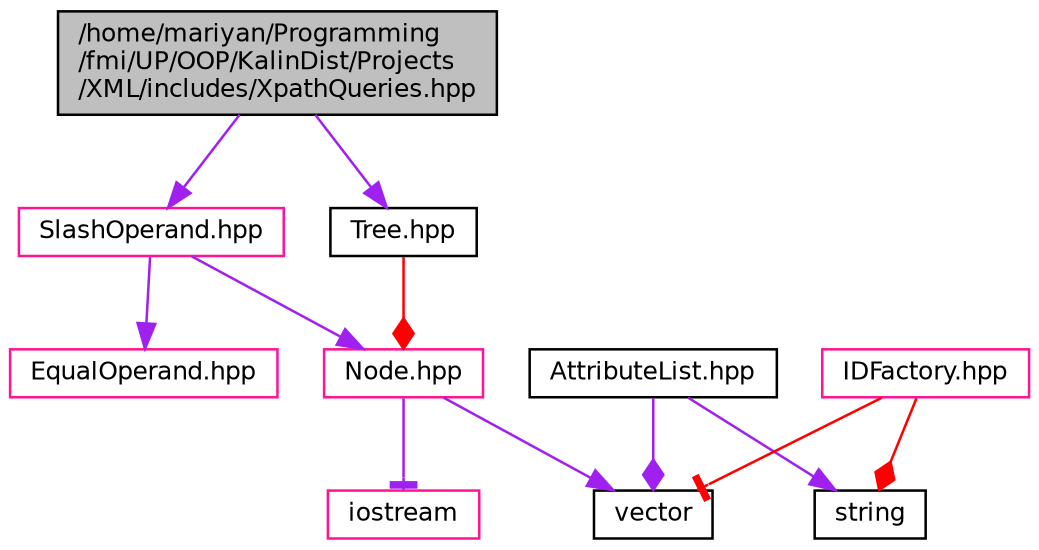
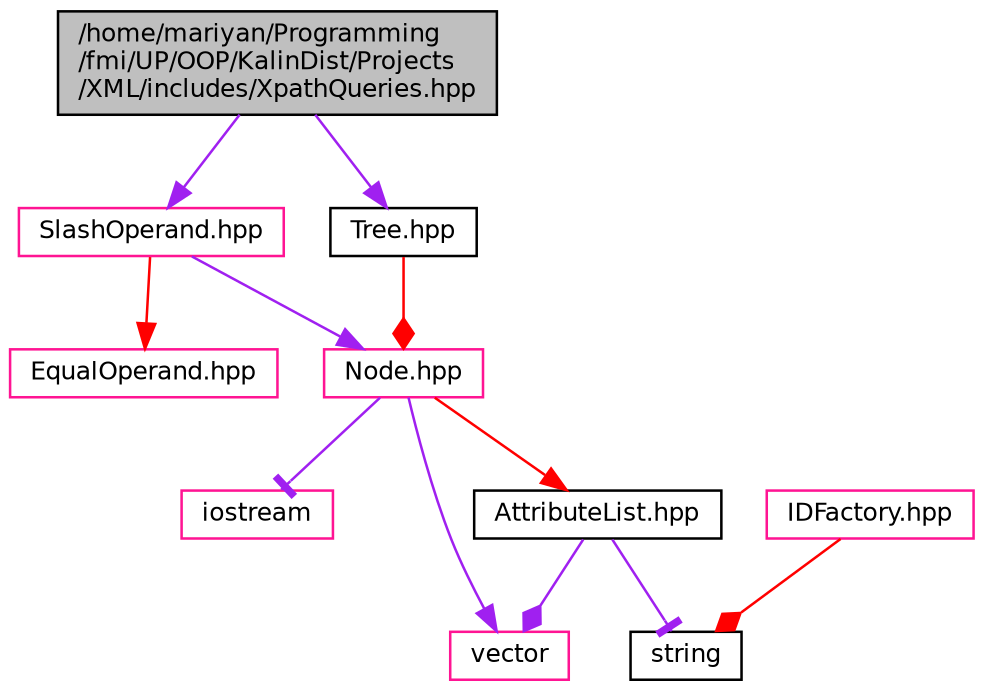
edge "SlashOperand.hpp" -> "EqualOperand.hpp": color purple -> red
edge "Node.hpp" -> "AttributeList.hpp": added
edge "AttributeList.hpp" -> "string": arrowhead normal -> tee
edge "IDFactory.hpp" -> "vector": removed
node "vector": color black -> deeppink
